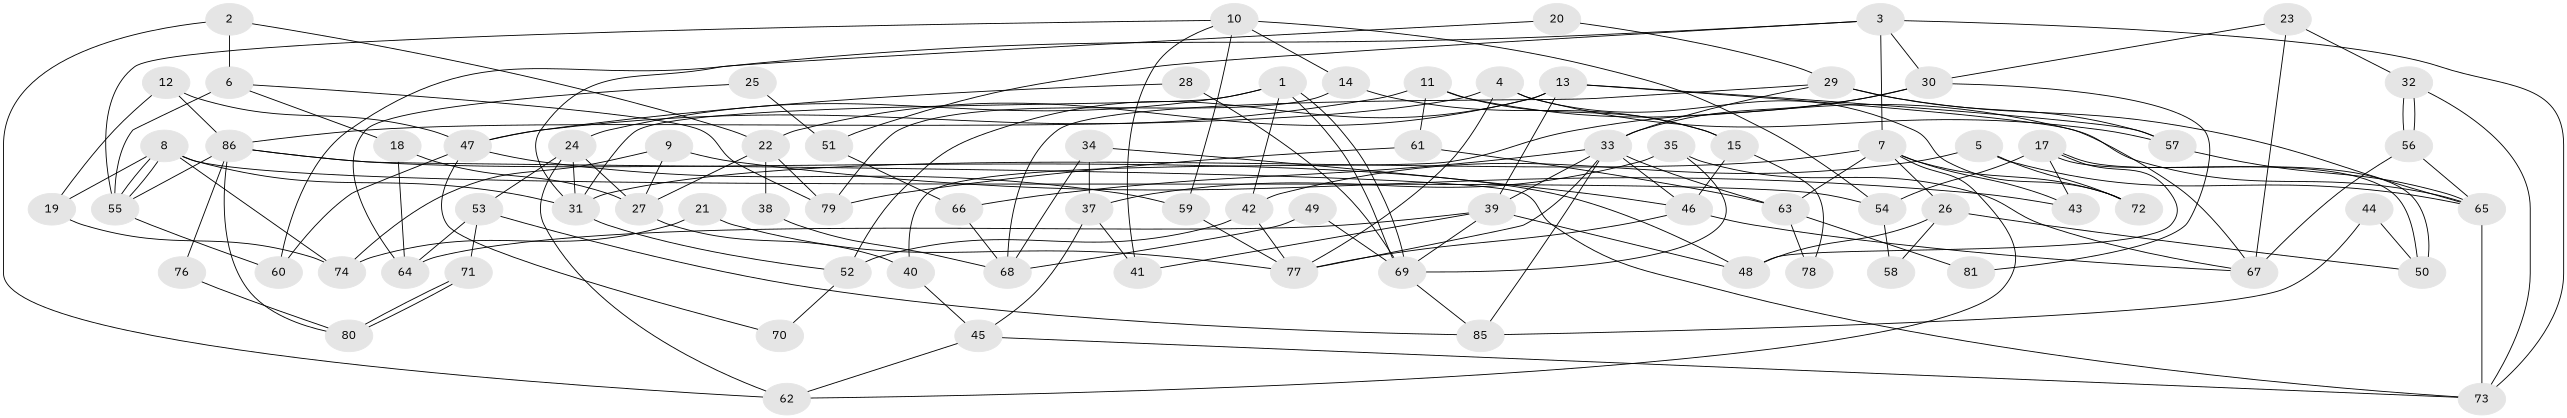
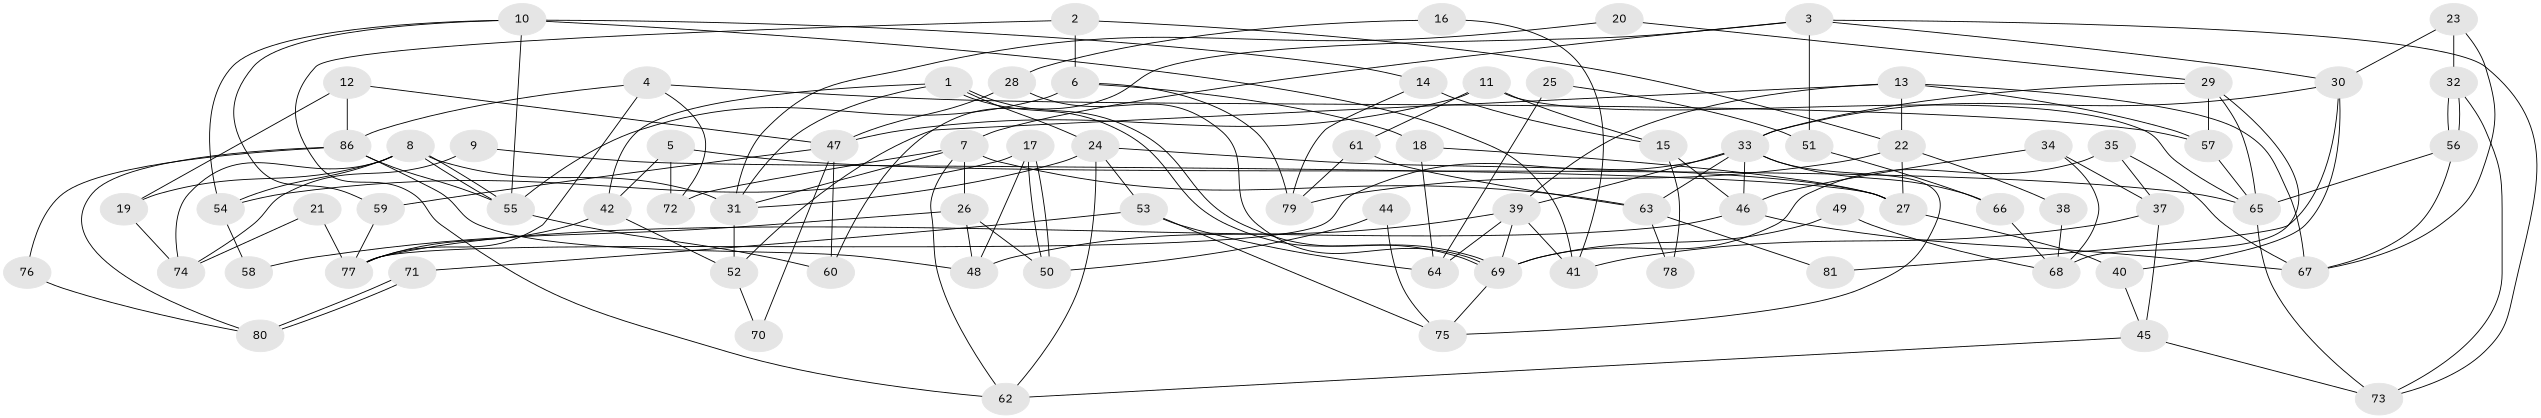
node "16": added
edge "86" -- "73": removed
node "43": removed
node "85": label "85" -> "75"
